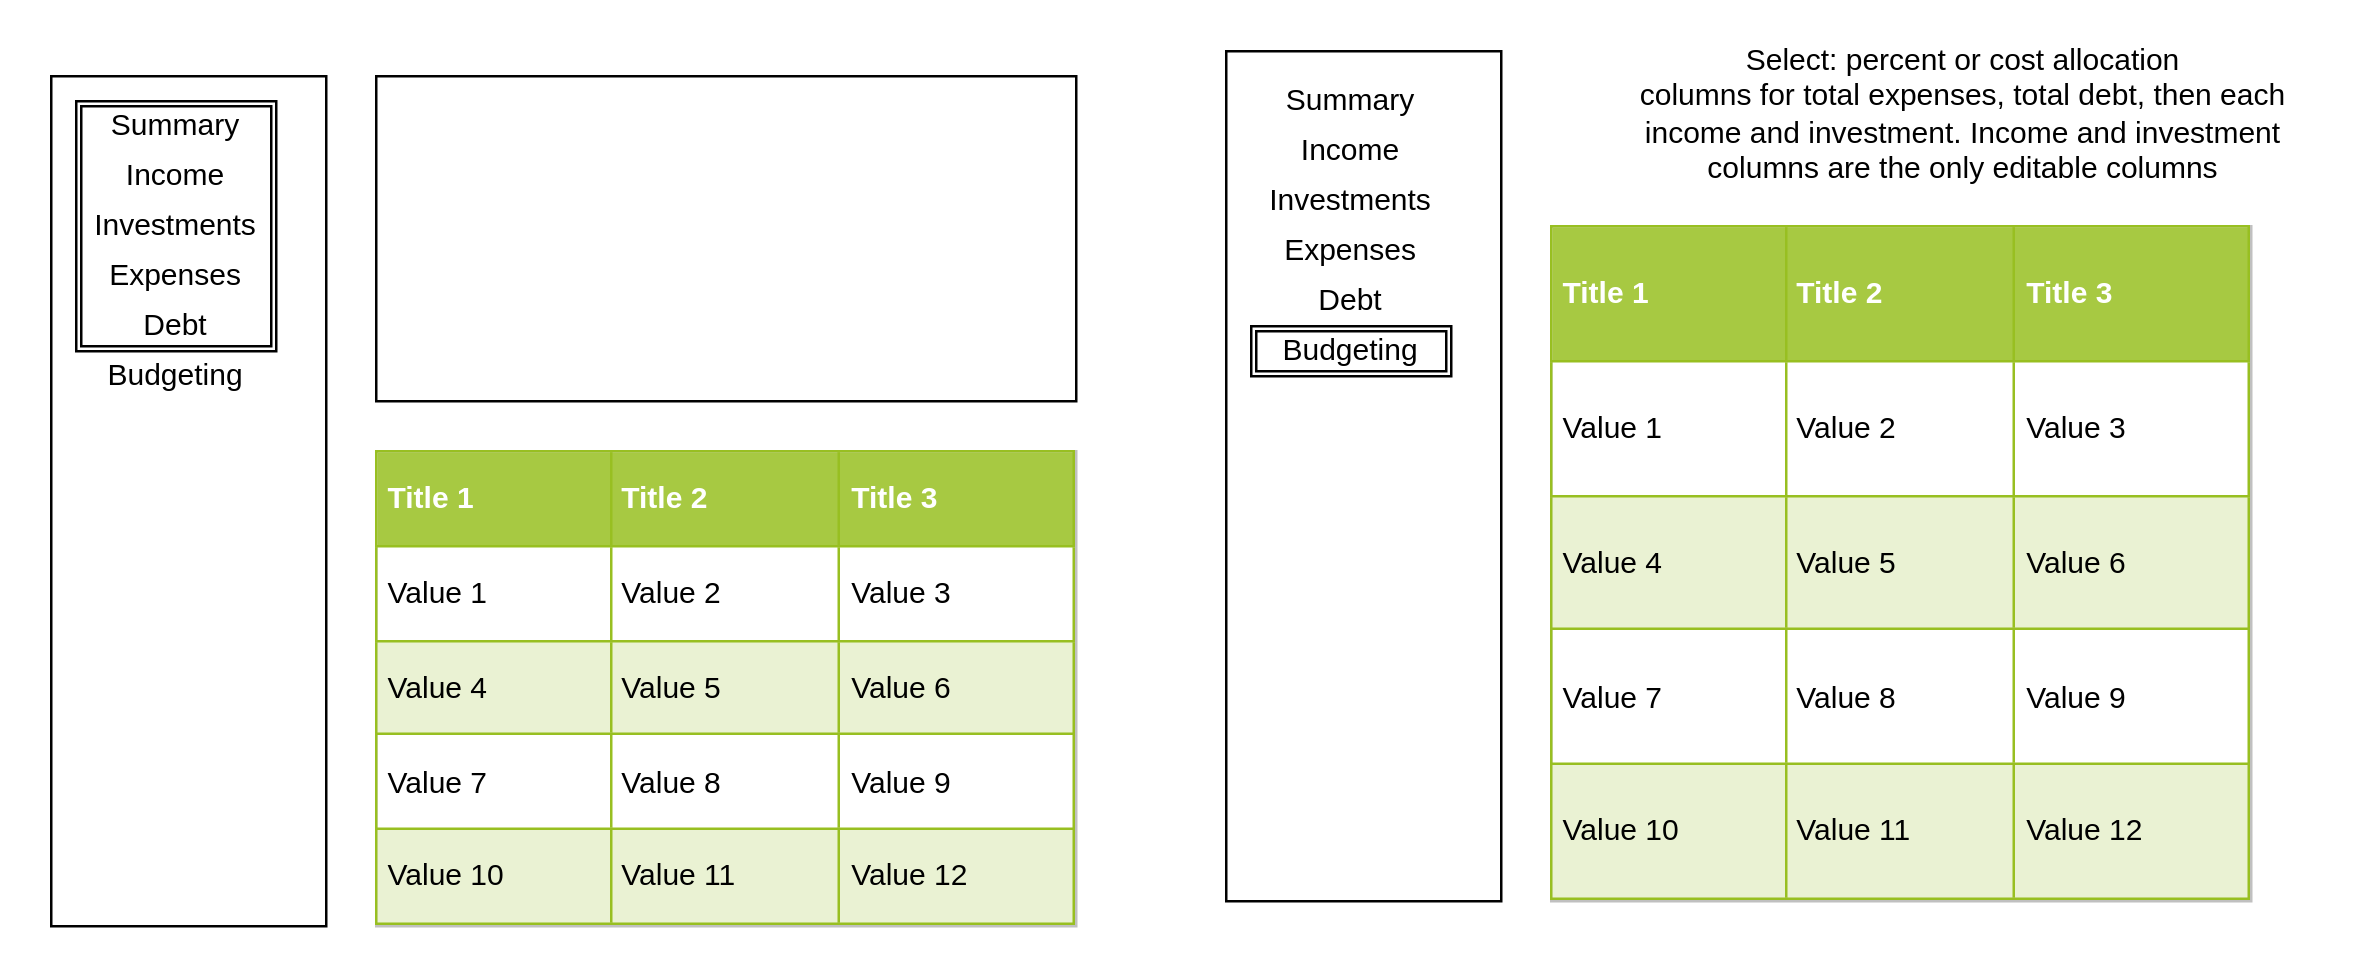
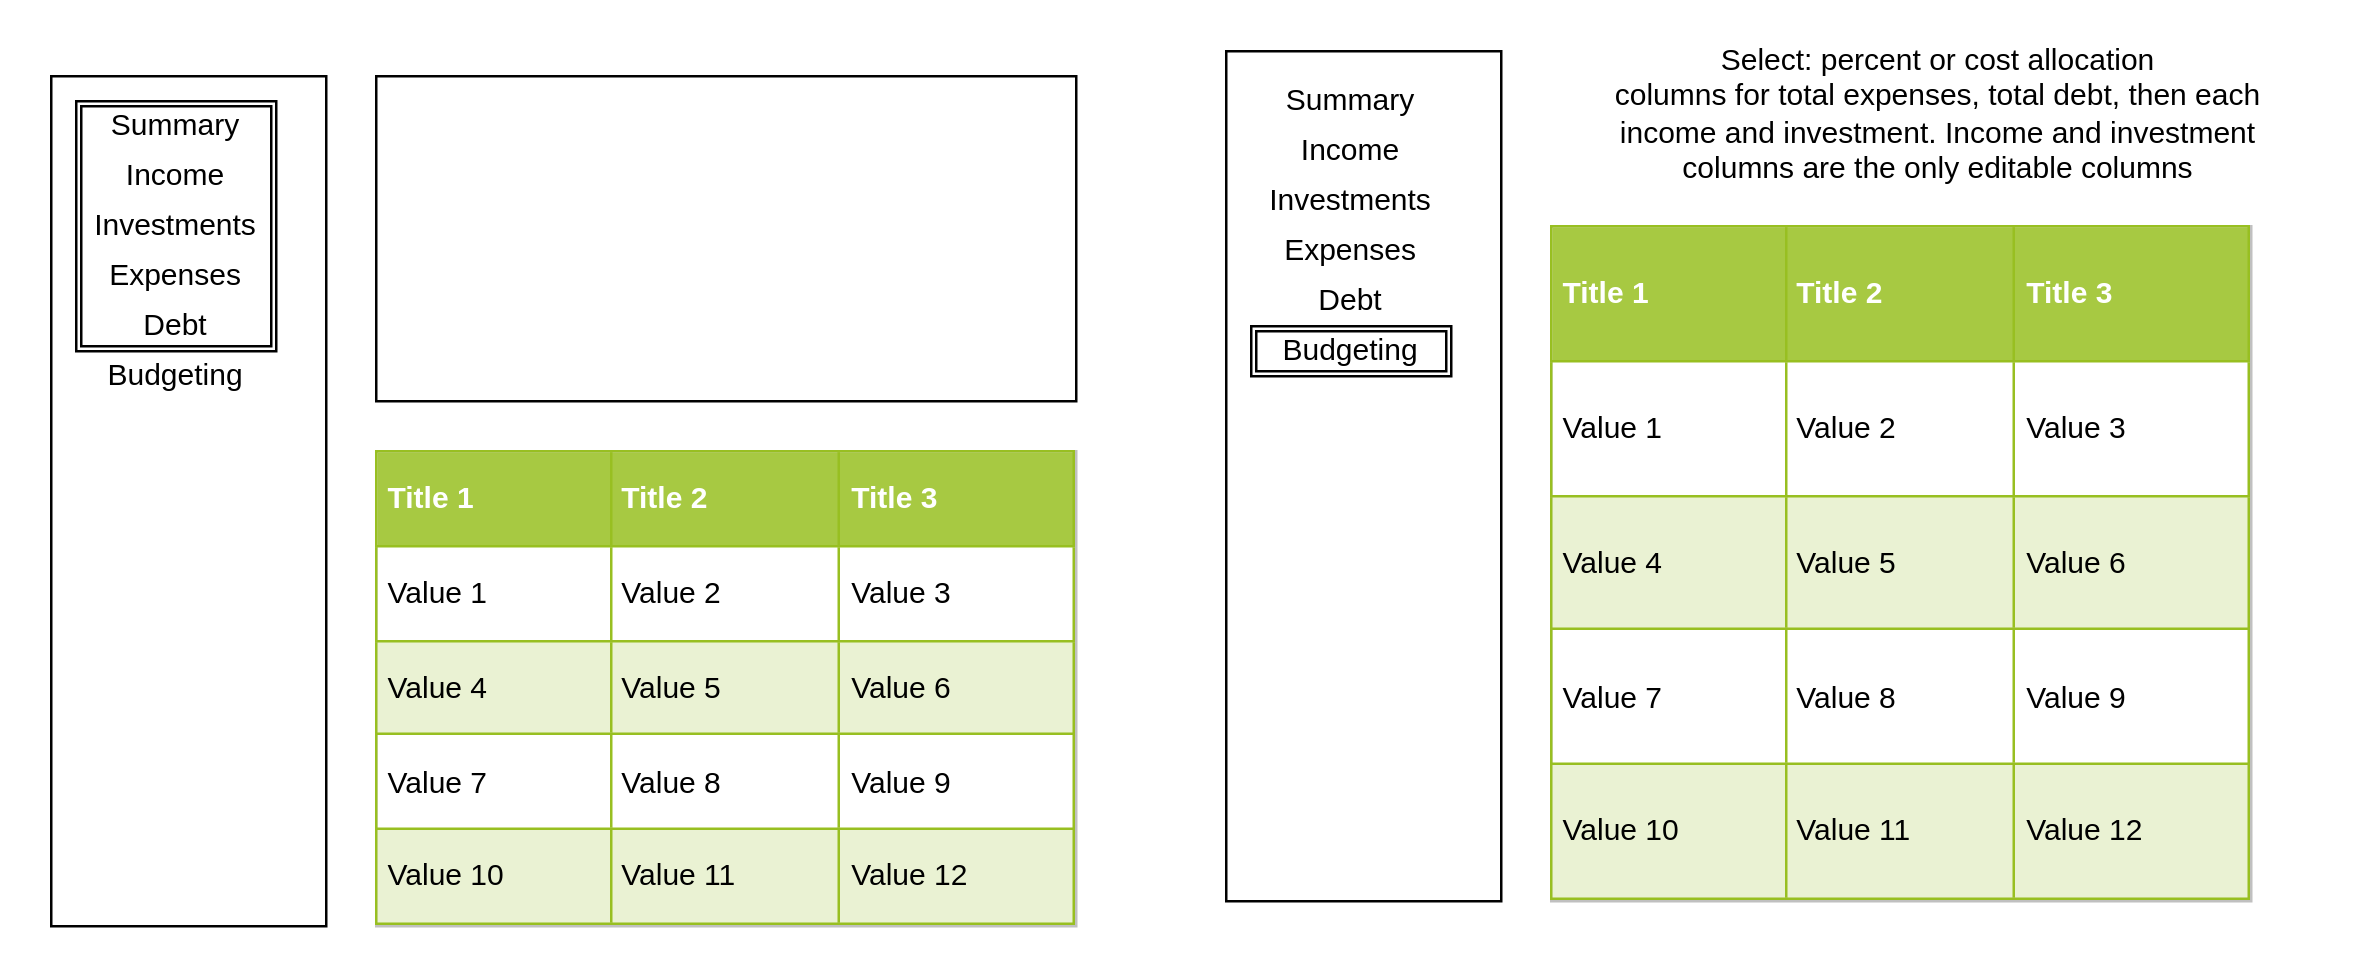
node "Select: percent or cost allocation columns for total expenses, total debt, then each income and investment. Income and investment columns are the only editable columns": moved (1964, 114) -> (1939, 114)
